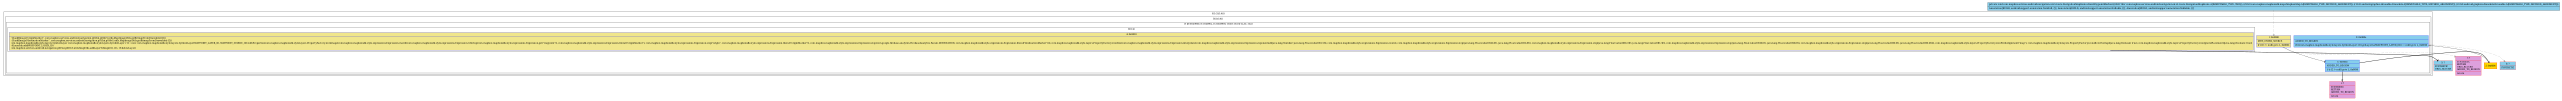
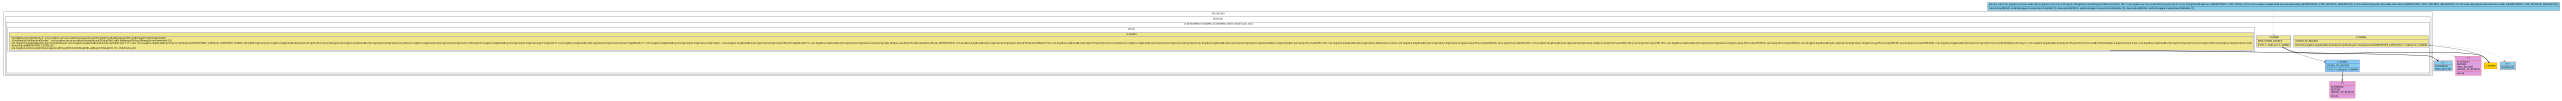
node "3: 0x000e": fillcolor skyblue -> khaki
edge "1: 0x0002" -> "2: 0x0006": now "0: 0x0000" -> "2: 0x0006"
